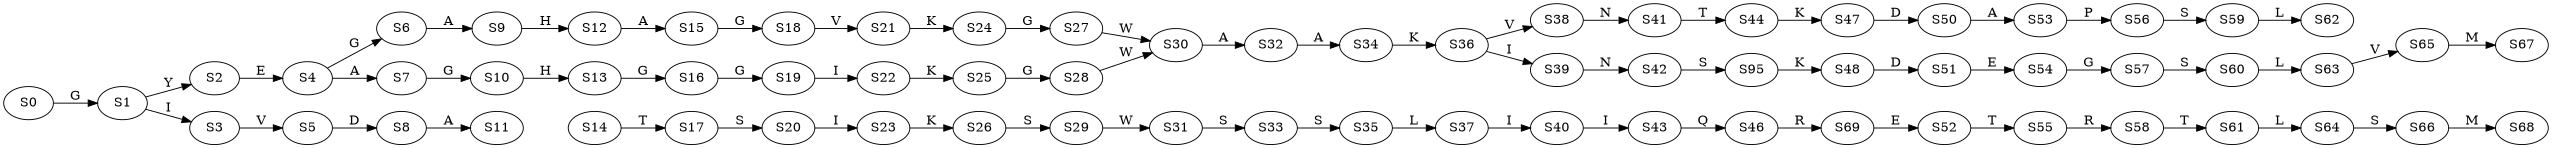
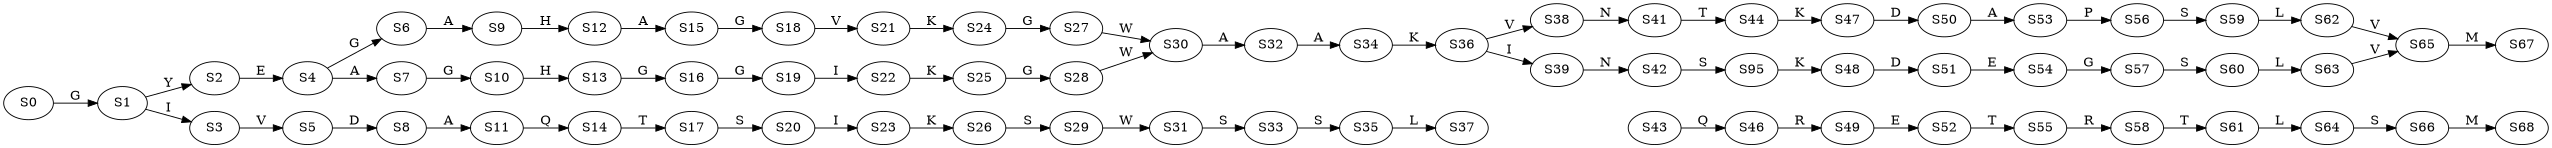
edge "S62" -> "S65": added, label "V"
edge "S11" -> "S14": added, label "Q"
node "S40": removed
node "S69": label "S69" -> "S49"
